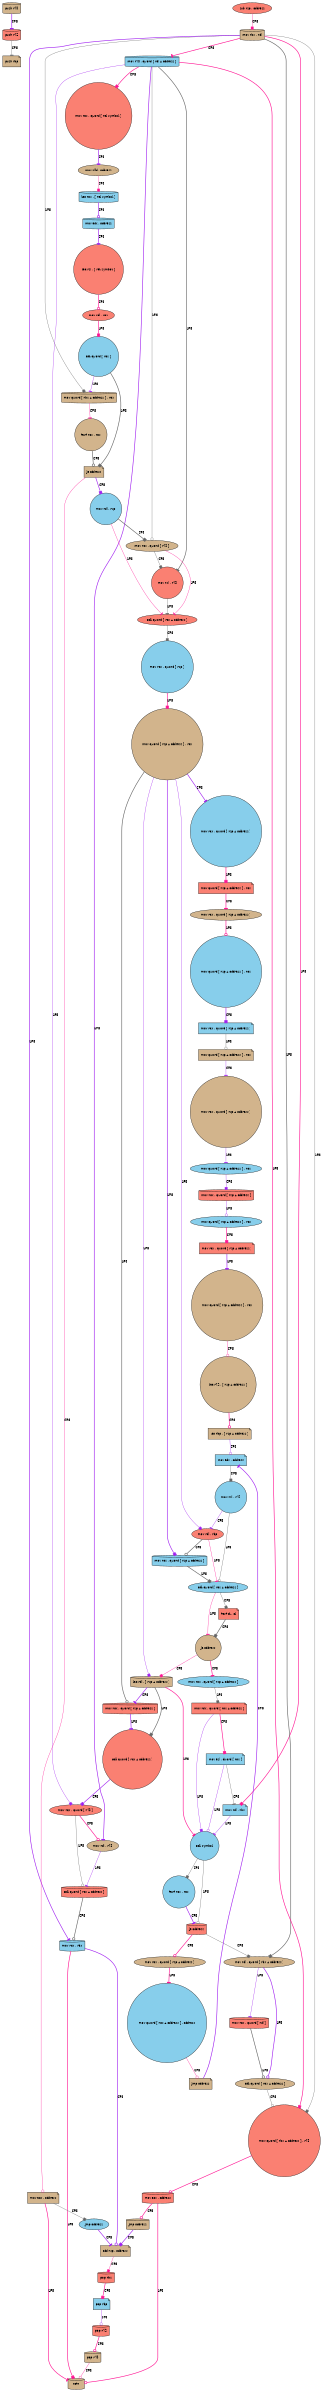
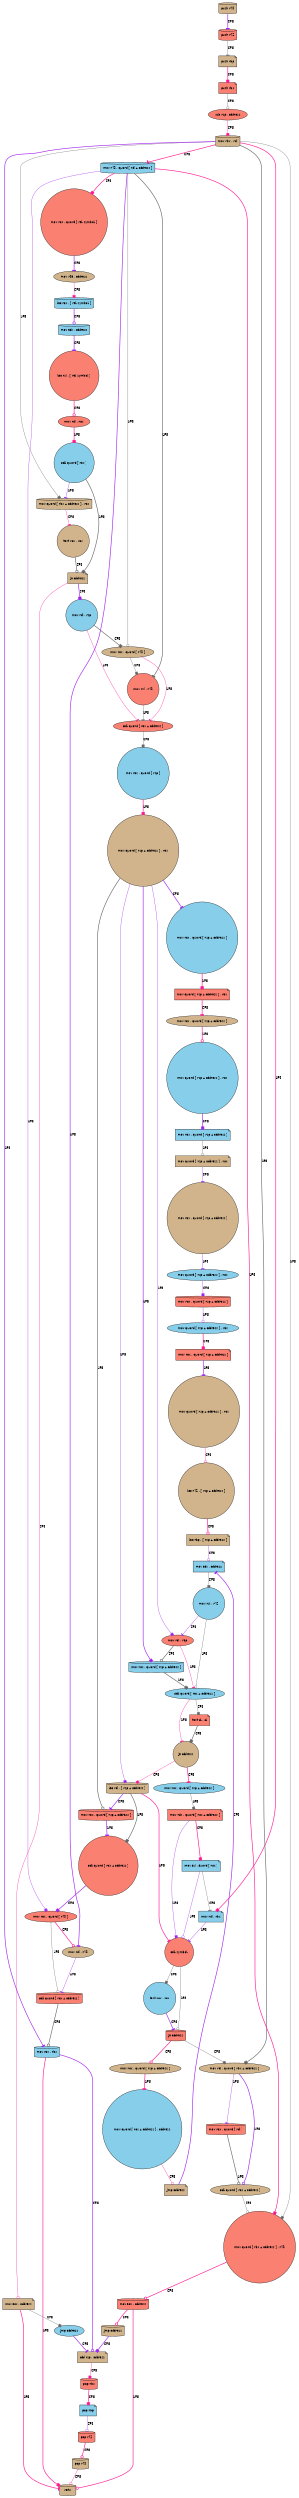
node "push rbx": added
node "call symbol": fillcolor skyblue -> salmon
